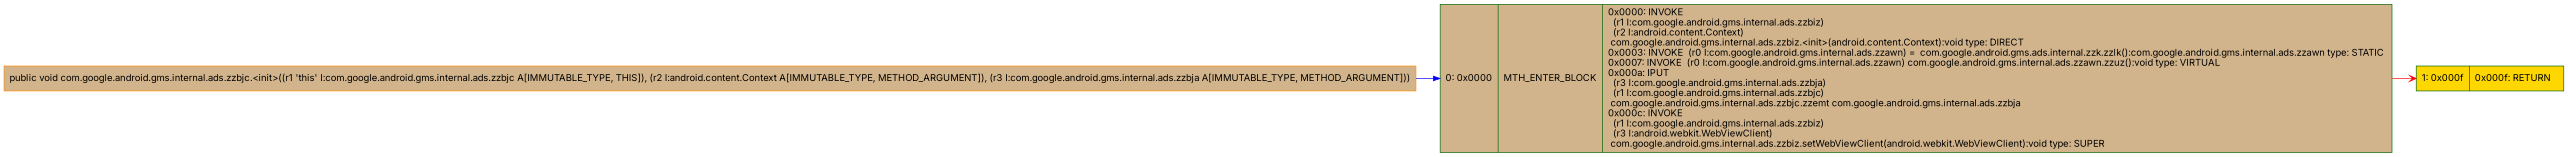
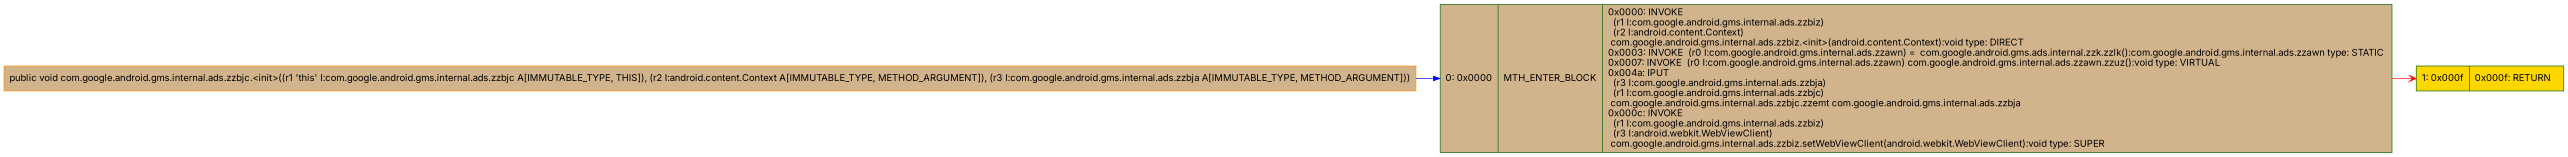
node "0: 0x0000": text "0x000a: IPUT" -> "0x004a: IPUT"
